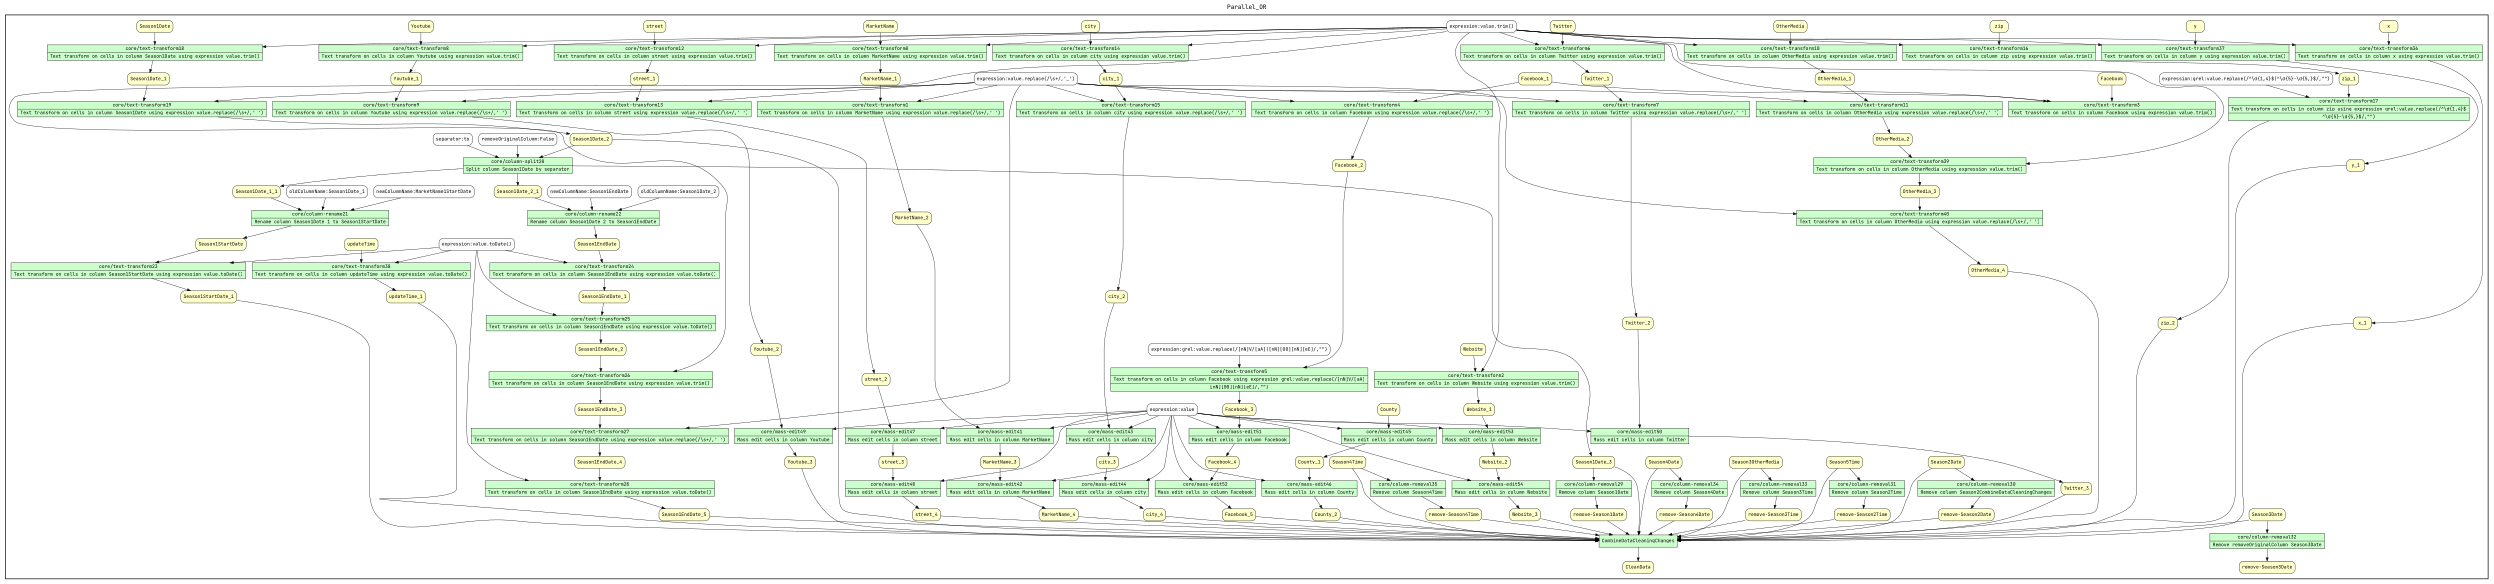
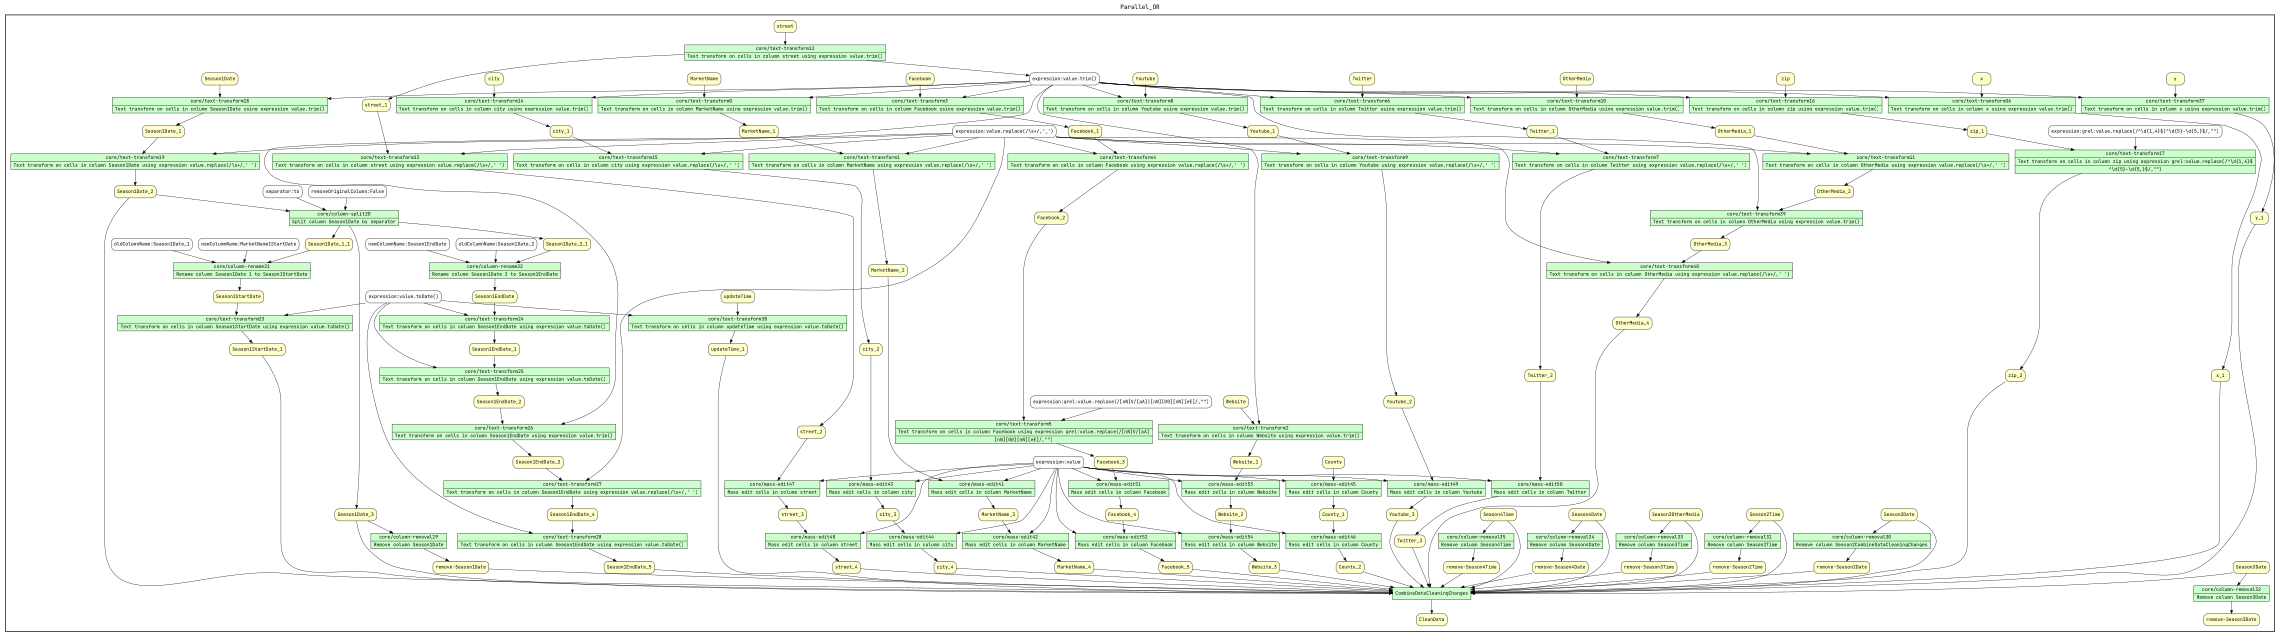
edge "expression:value.trim()" -> "core/text-transform12": reversed
edge "Facebook_1" -> "core/text-transform3": reversed
node "Season5Time": label "Season5Time" -> "Season2Time"
node "core/column-removal32": text "Remove removeOriginalColumn Season3Date" -> "Remove column Season3Date"
